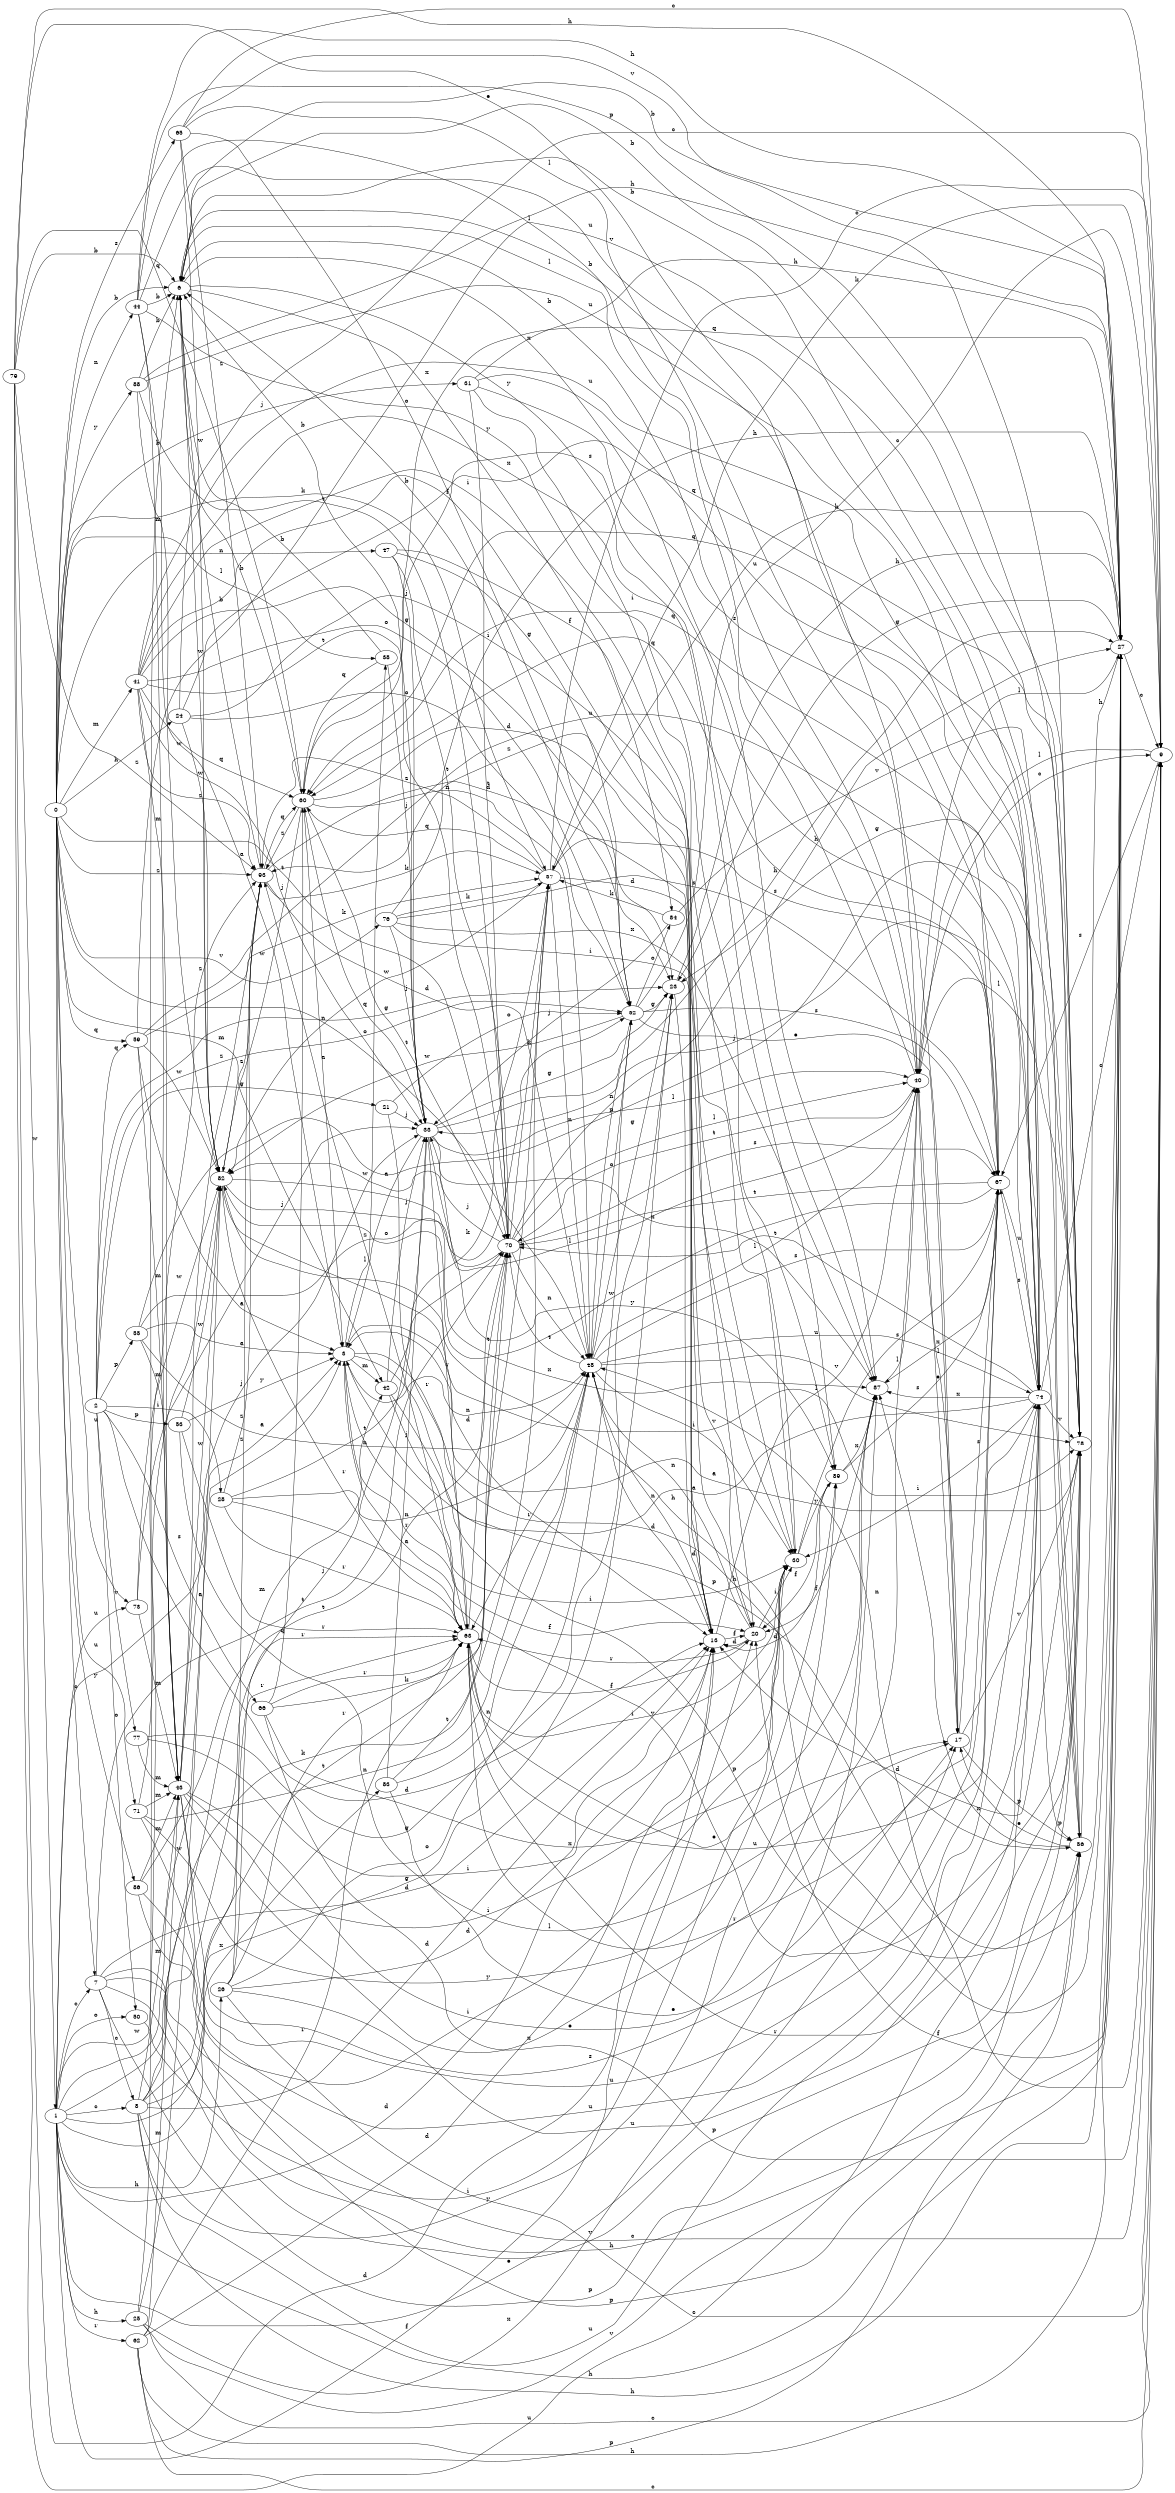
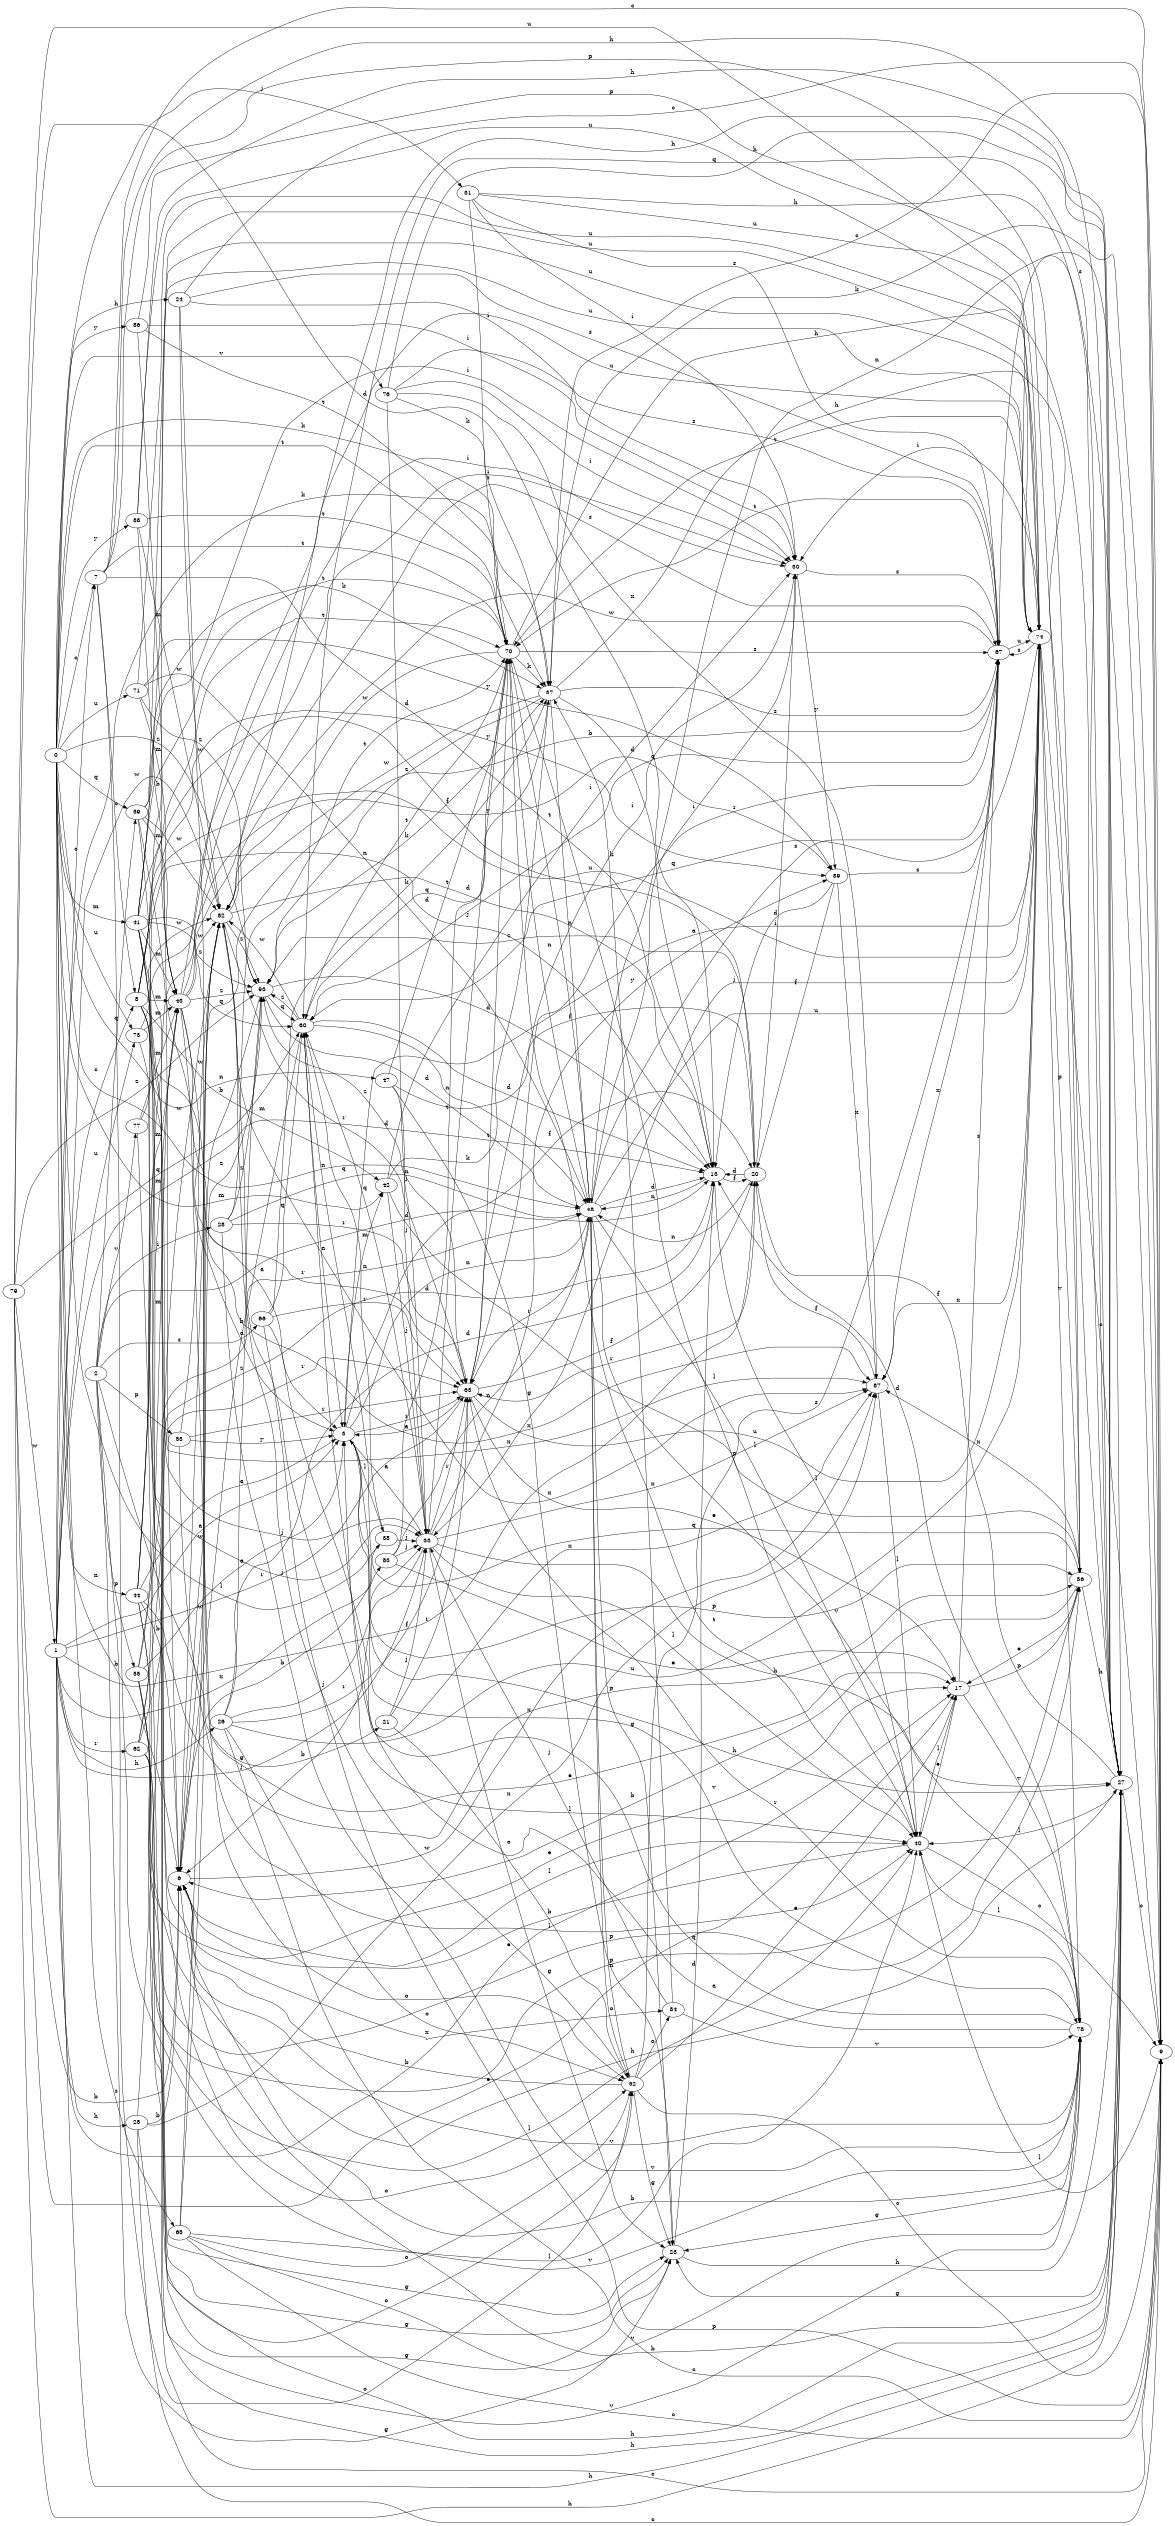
edge "6" -> "89": removed, label "y"
edge "55" -> "17": added, label "e"
node "50": removed
